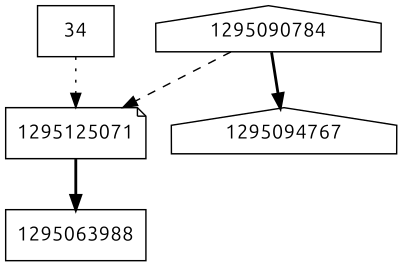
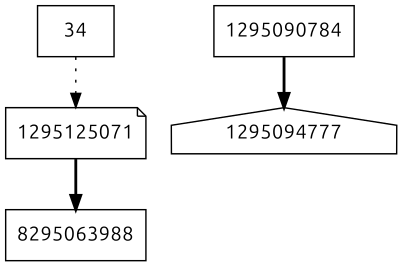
node "1295090784": shape house -> box
edge "1295090784" -> "1295125071": removed
node "1295094767": label "1295094767" -> "1295094777"
node "1295063988": label "1295063988" -> "8295063988"
